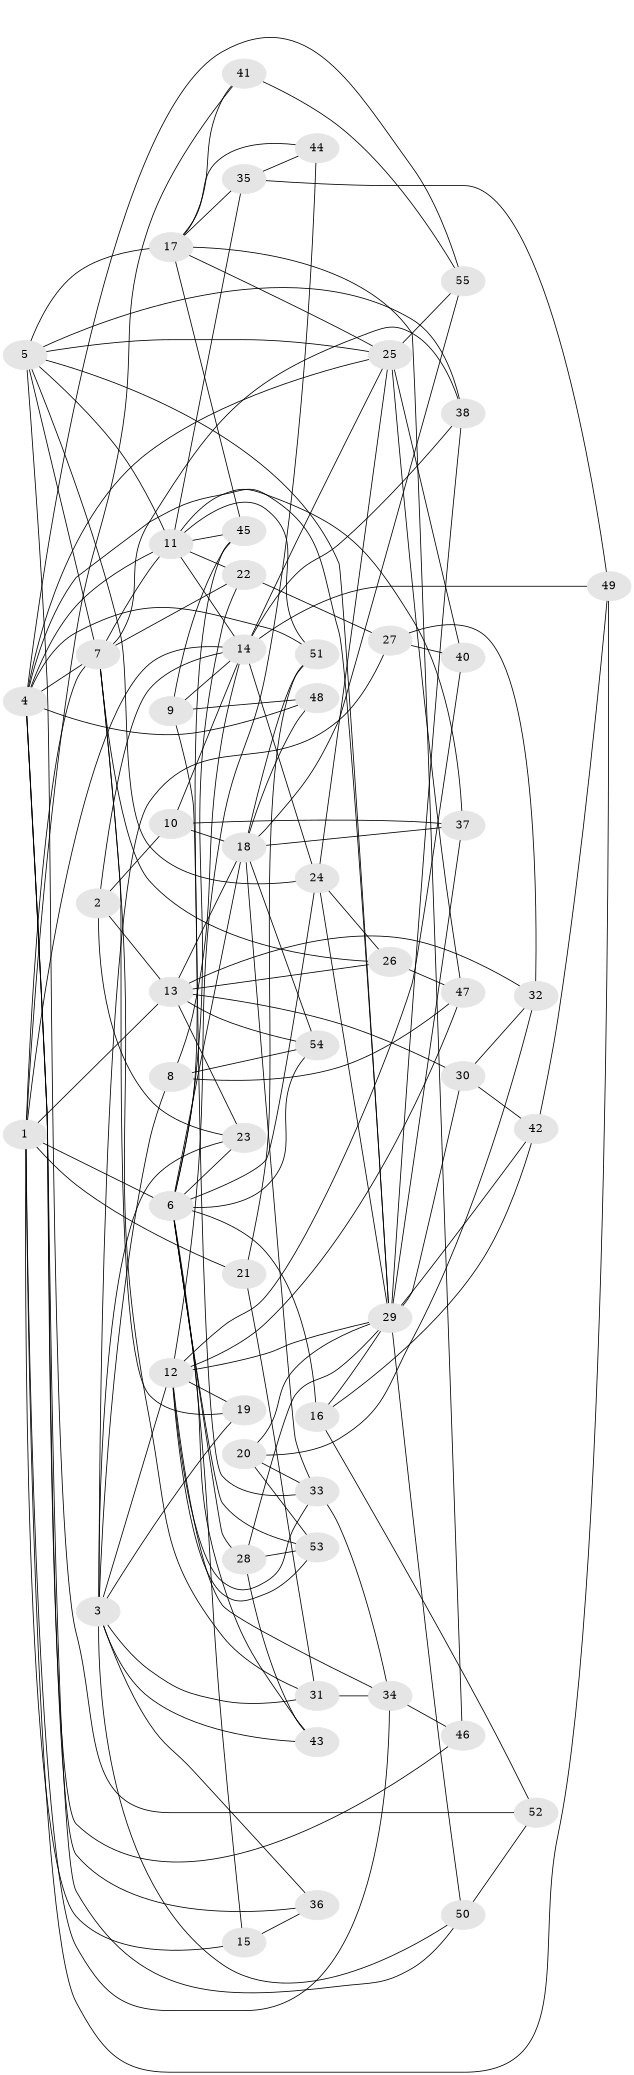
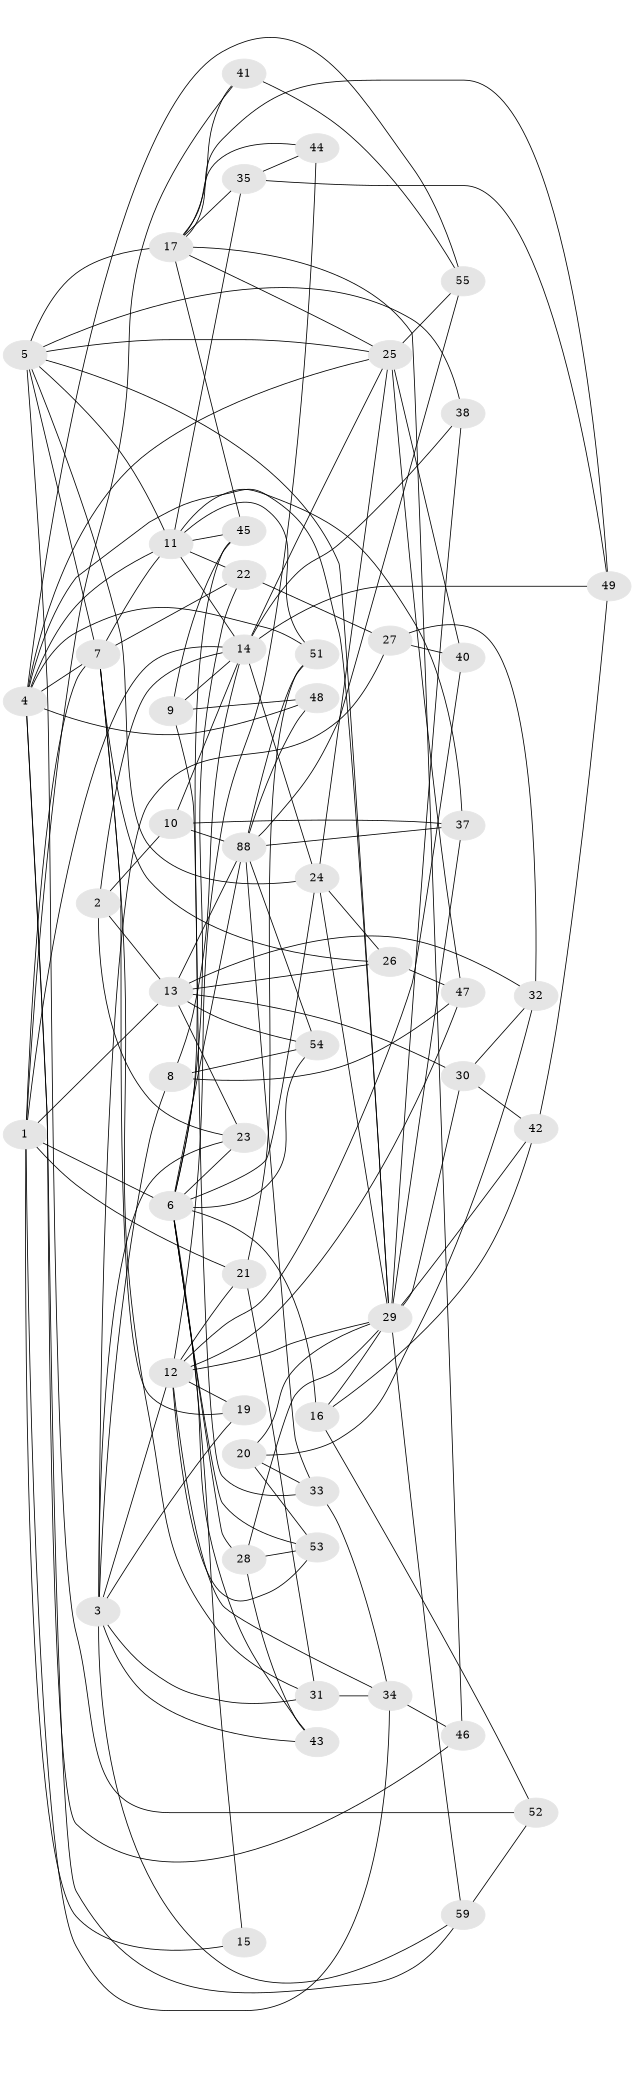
edge "38" -- "7": removed
node "18": label "18" -> "88"
edge "12" -- "33": now "12" -- "21"
node "36": removed
node "50": label "50" -> "59"
edge "49" -- "1": now "49" -- "17"
